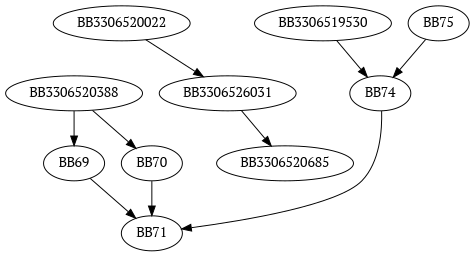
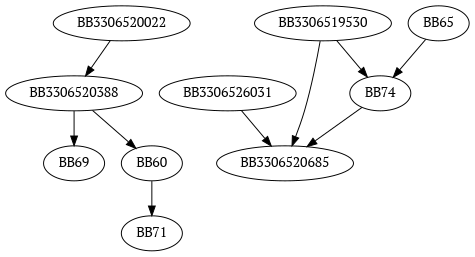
node "BB75": label "BB75" -> "BB65"
edge "BB3306520022" -> "BB3306526031": now "BB3306520022" -> "BB3306520388"
edge "BB3306519530" -> "BB3306520685": added
node "BB70": label "BB70" -> "BB60"
edge "BB69" -> "BB71": removed
edge "BB74" -> "BB71": now "BB74" -> "BB3306520685"
